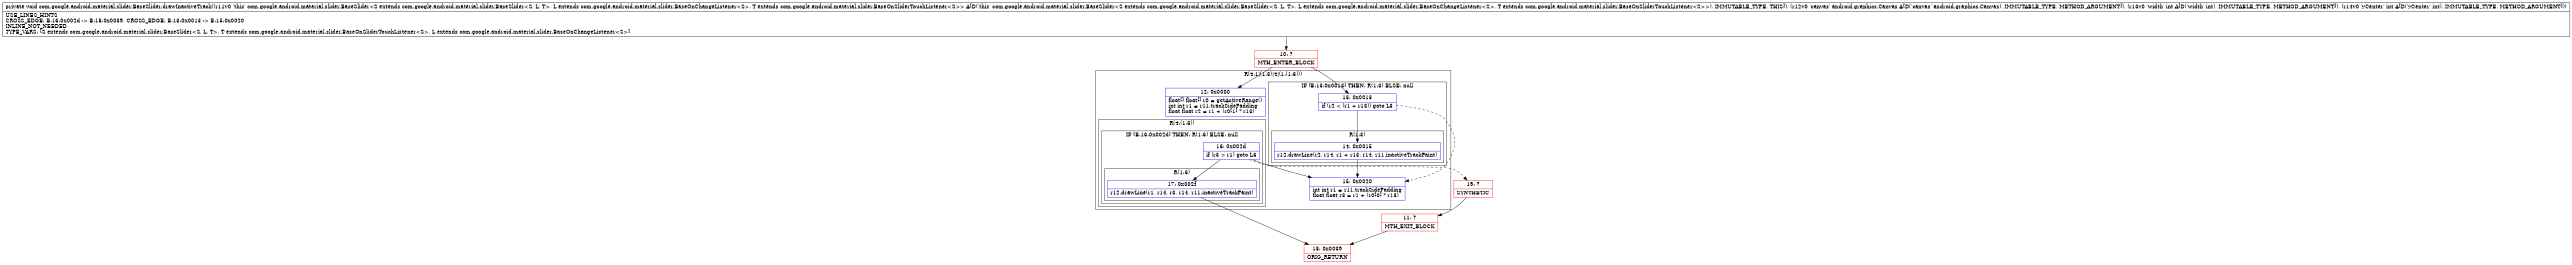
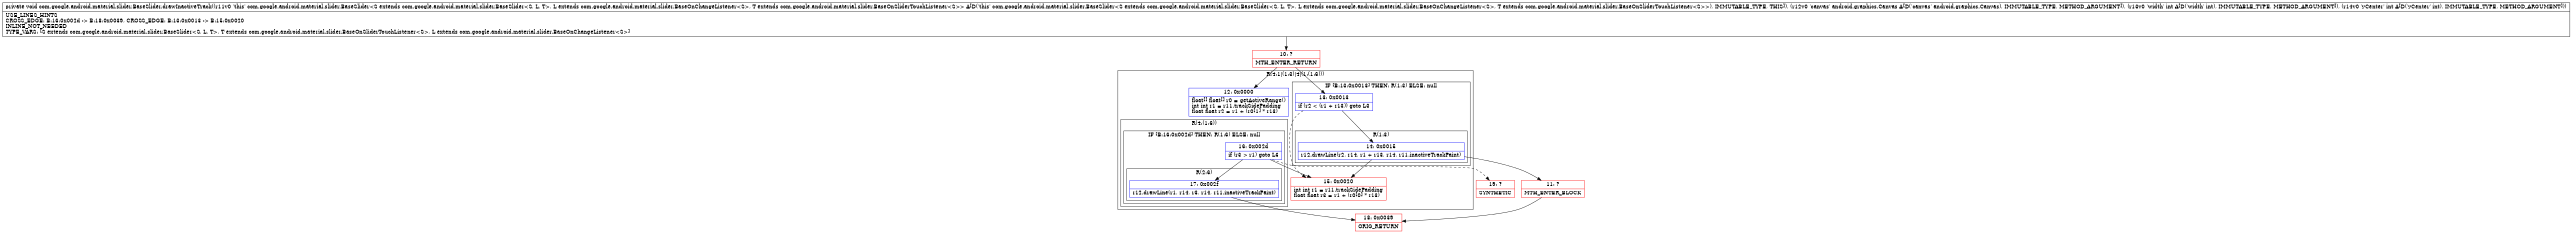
node "10: ?": text "MTH_ENTER_BLOCK" -> "MTH_ENTER_RETURN"
cluster "R(1:6)": label "R(1:6)" -> "R(2:6)"
node "15: 0x0020": color blue -> red
edge "19: ?" -> "11: ?": now "14: 0x0015" -> "11: ?"
node "11: ?": text "MTH_EXIT_BLOCK" -> "MTH_ENTER_BLOCK"
